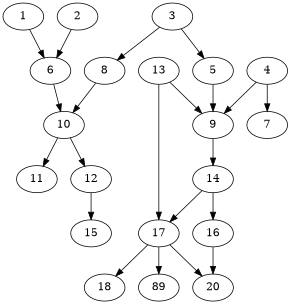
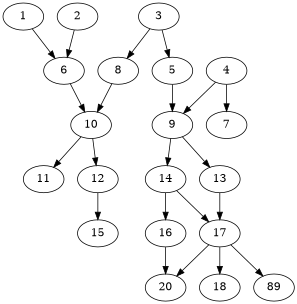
edge "13" -> "9": reversed
